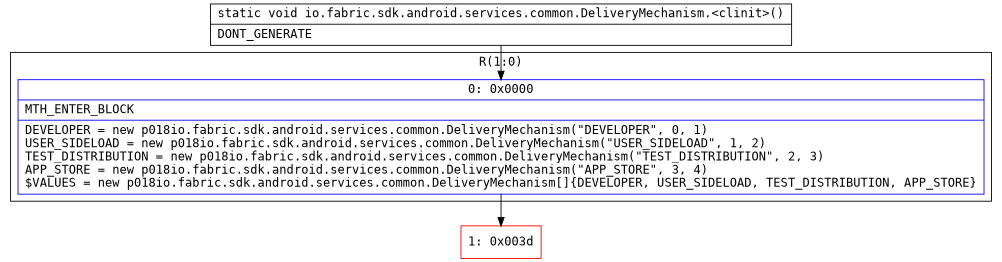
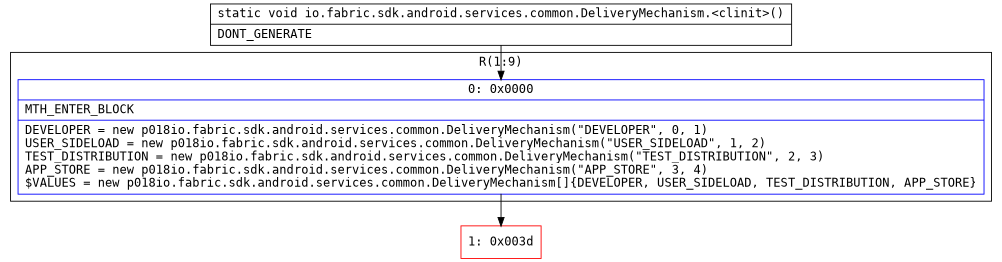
cluster "R(1:0)": label "R(1:0)" -> "R(1:9)"
